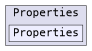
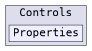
cluster "Properties": label "Properties" -> "Controls"
